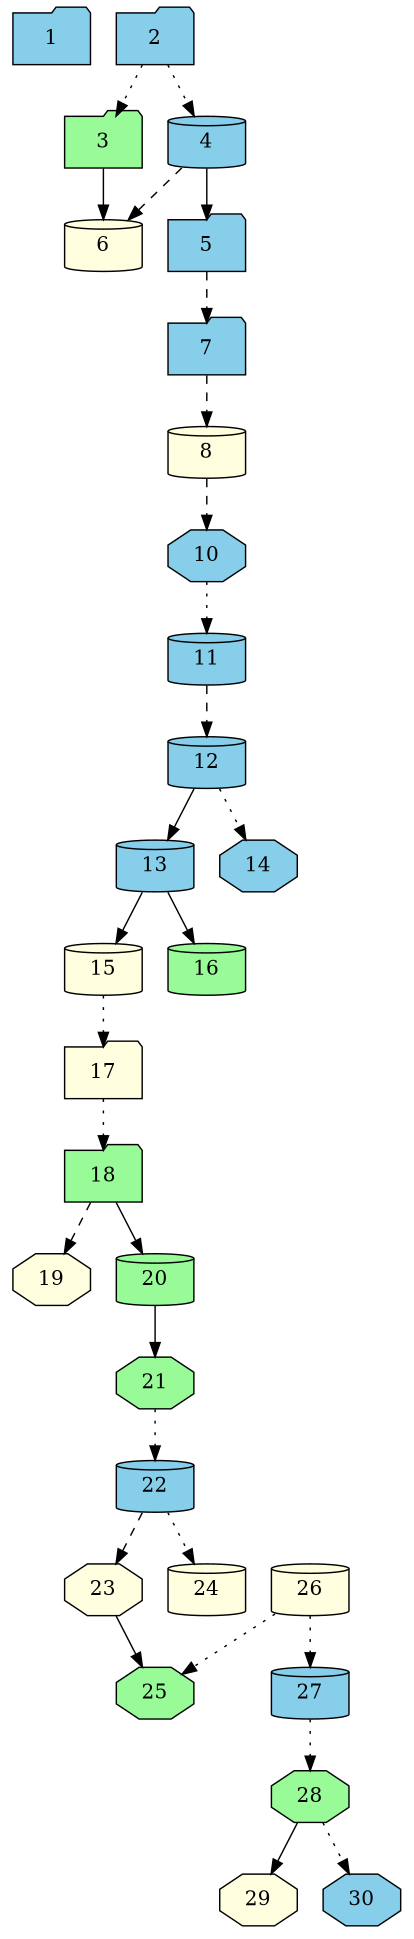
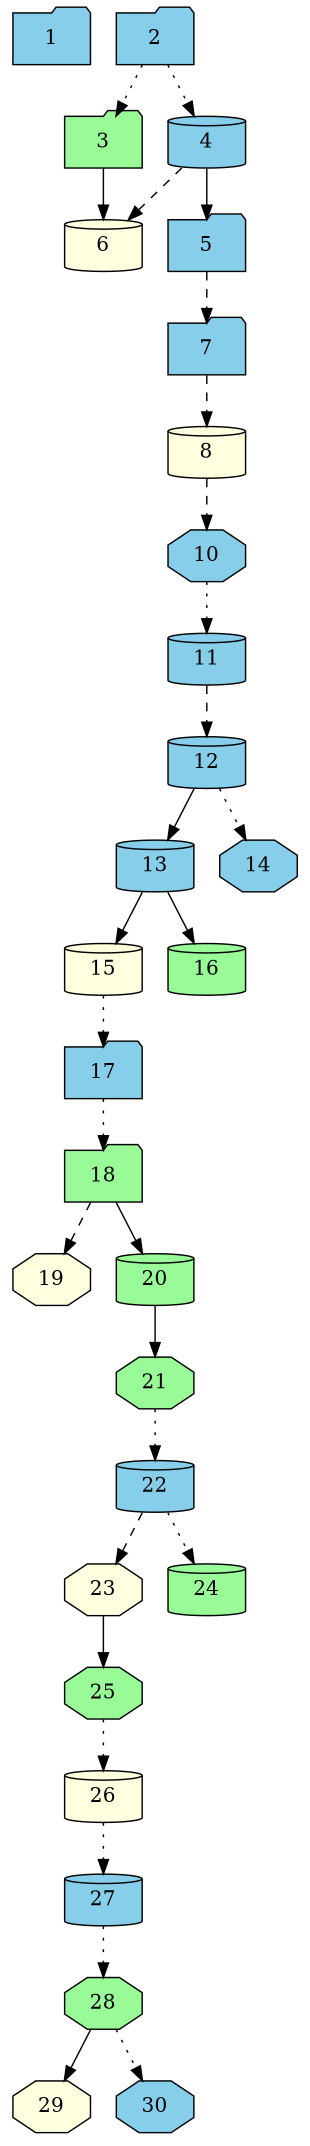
node "17": fillcolor lightyellow -> skyblue
node "24": fillcolor lightyellow -> palegreen
edge "26" -> "25": reversed
